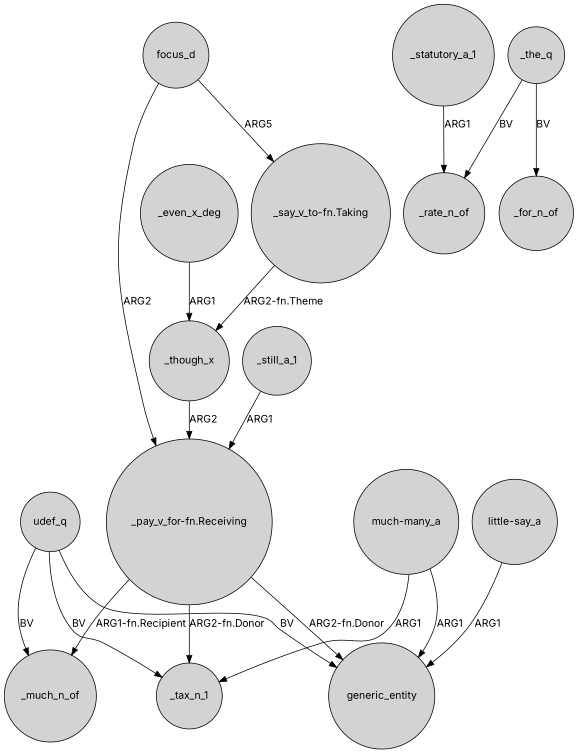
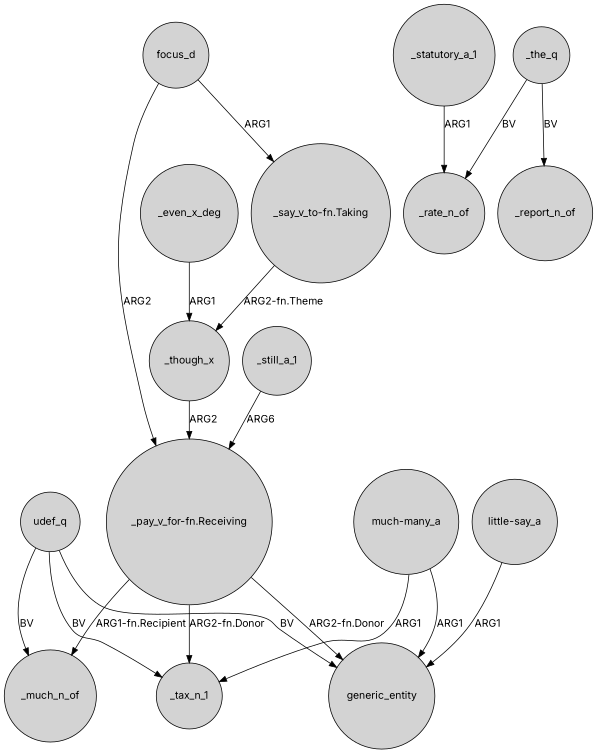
edge "focus_d" -> "_say_v_to-fn.Taking": label "ARG5" -> "ARG1"
node "_for_n_of": label "_for_n_of" -> "_report_n_of"
edge "_still_a_1" -> "_pay_v_for-fn.Receiving": label "ARG1" -> "ARG6"
